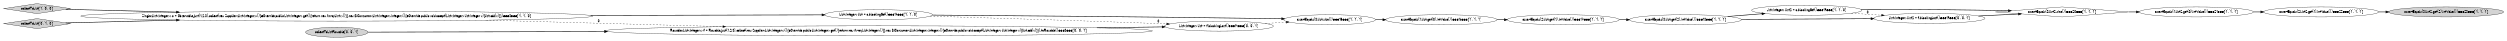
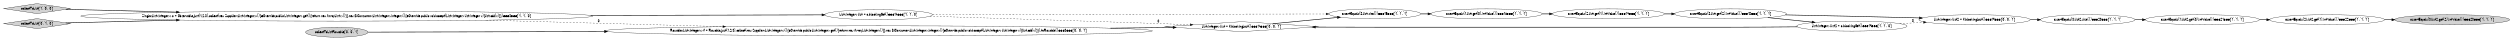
edge "List<Integer> list2 = o.blockingGet()@@@19@@@['1', '1', '0']" -> "assertEquals(3,list2.size())@@@20@@@['1', '1', '1']": now "List<Integer> list2 = o.blockingGet()@@@19@@@['1', '1', '0']" -> "List<Integer> list = f.blockingLast()@@@14@@@['0', '0', '1']"
node "assertEquals(3,list2.size())@@@20@@@['1', '1', '1']": shape diamond -> ellipse
edge "List<Integer> list = o.blockingGet()@@@14@@@['1', '1', '0']" -> "assertEquals(3,list.size())@@@15@@@['1', '1', '1']": style bold -> dashed
edge "List<Integer> list = f.blockingLast()@@@14@@@['0', '0', '1']" -> "assertEquals(3,list.size())@@@15@@@['1', '1', '1']": style dashed -> bold
node "List<Integer> list = f.blockingLast()@@@14@@@['0', '0', '1']": shape ellipse -> diamond
